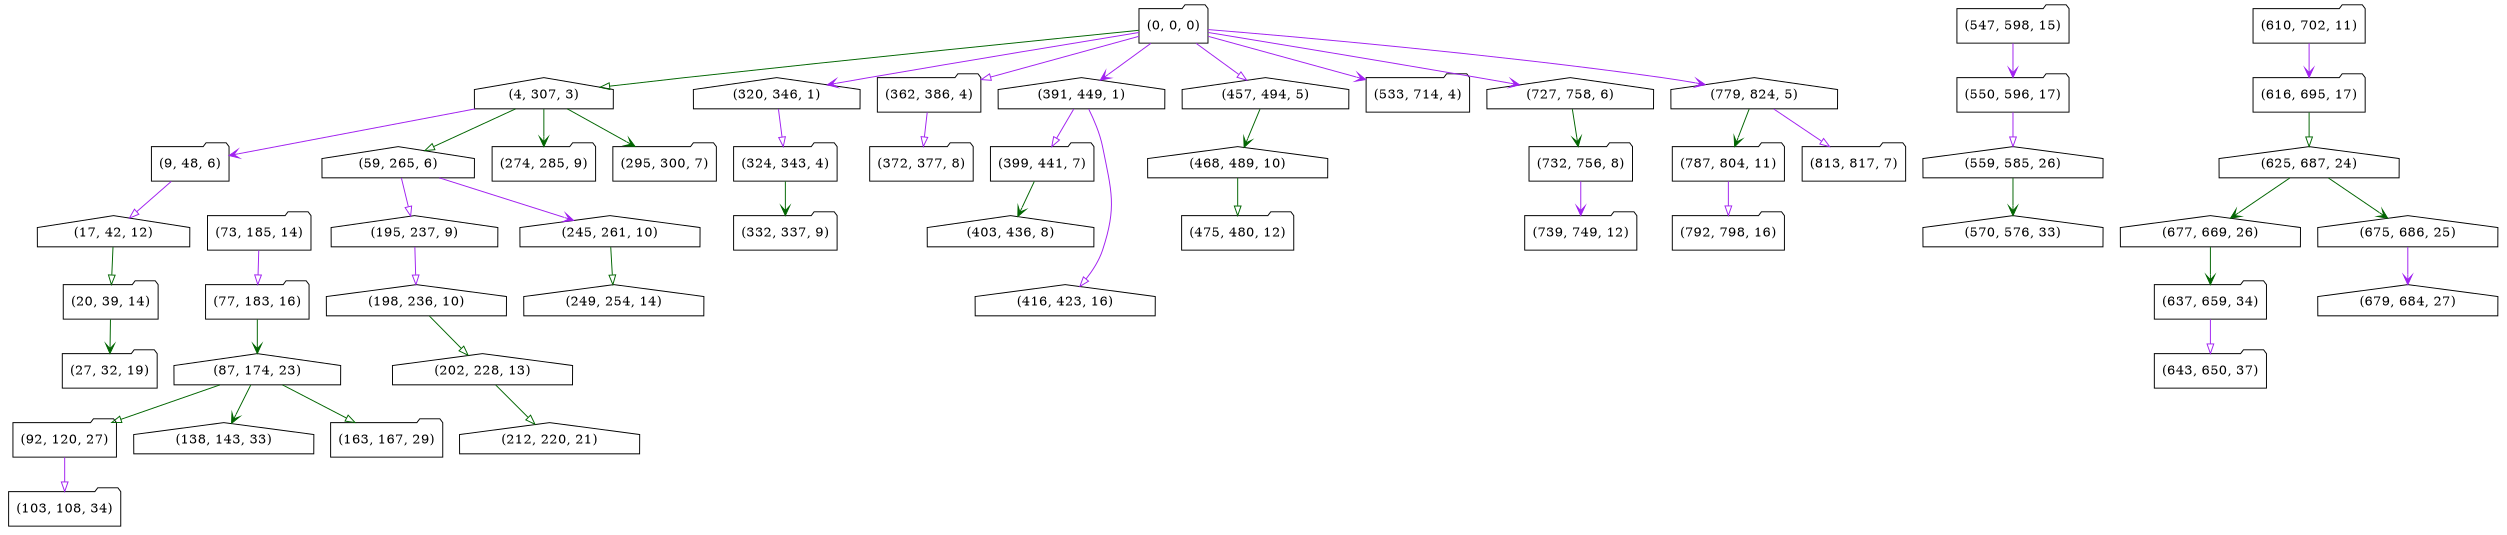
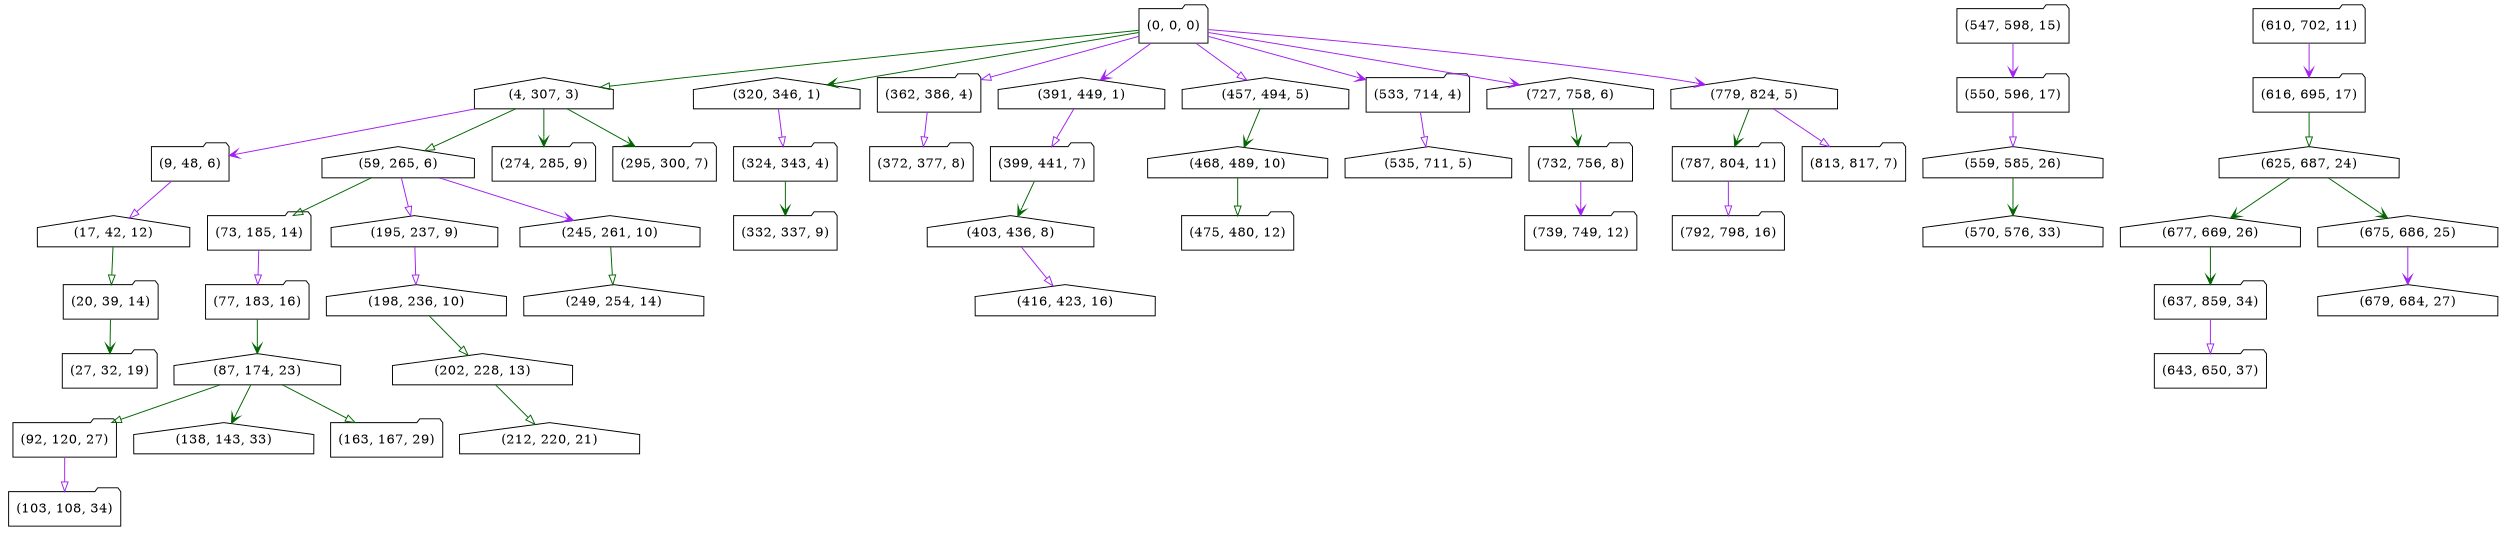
edge "(0, 0, 0)" -> "(320, 346, 1)": color purple -> darkgreen
node "(535, 711, 5)": added
edge "(59, 265, 6)" -> "(73, 185, 14)": added
edge "(391, 449, 1)" -> "(416, 423, 16)": now "(403, 436, 8)" -> "(416, 423, 16)"
node "(637, 659, 34)": label "(637, 659, 34)" -> "(637, 859, 34)"
